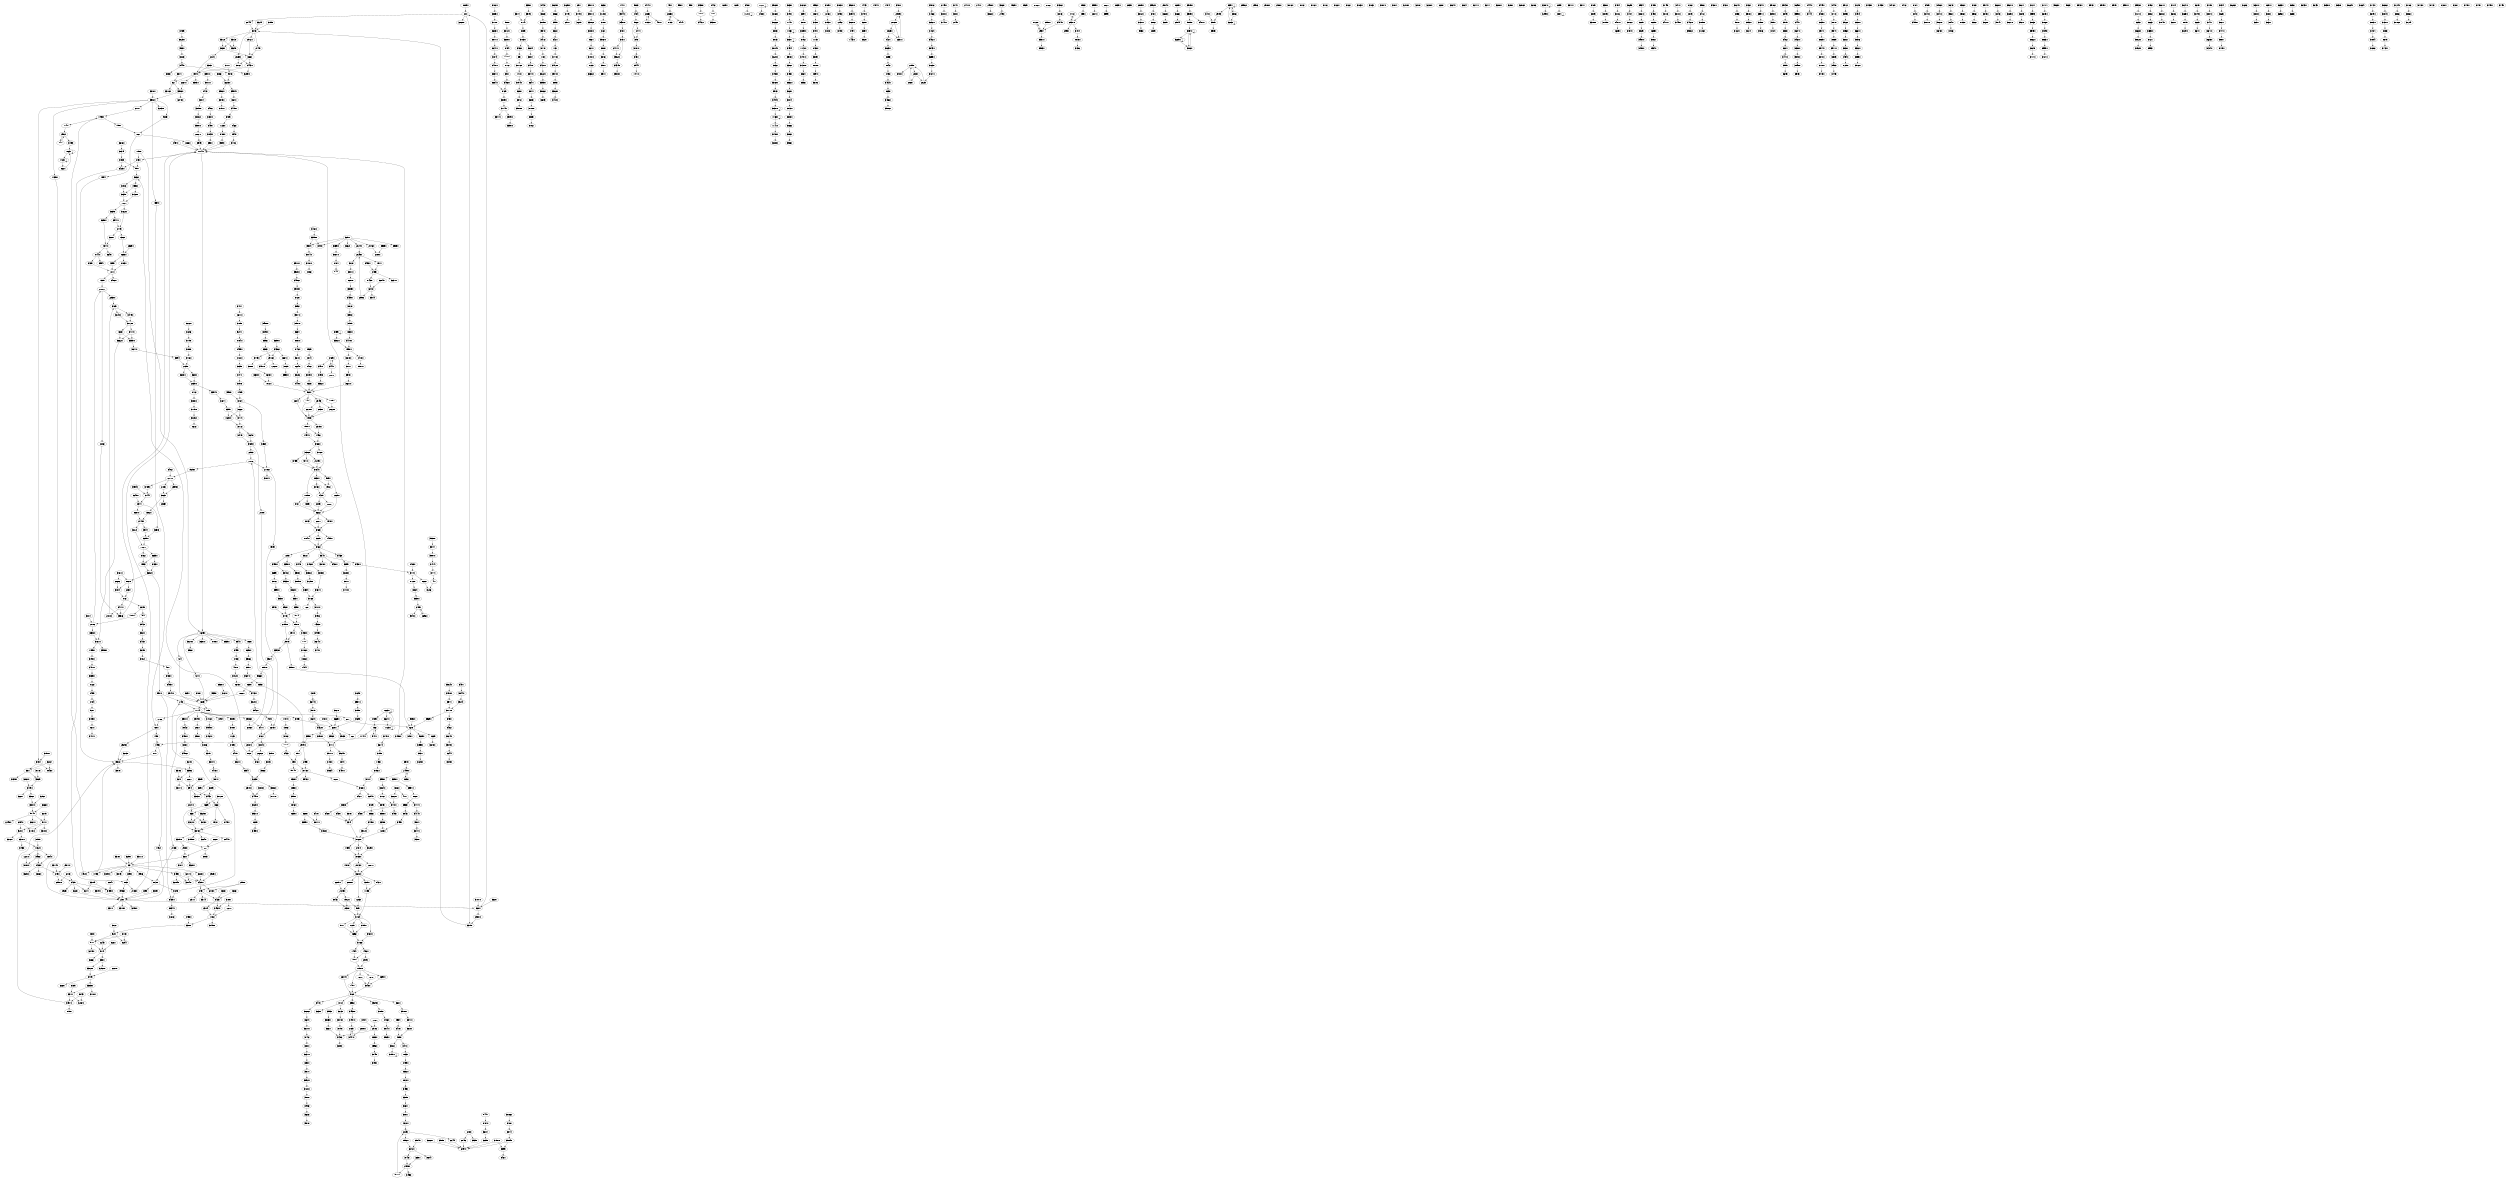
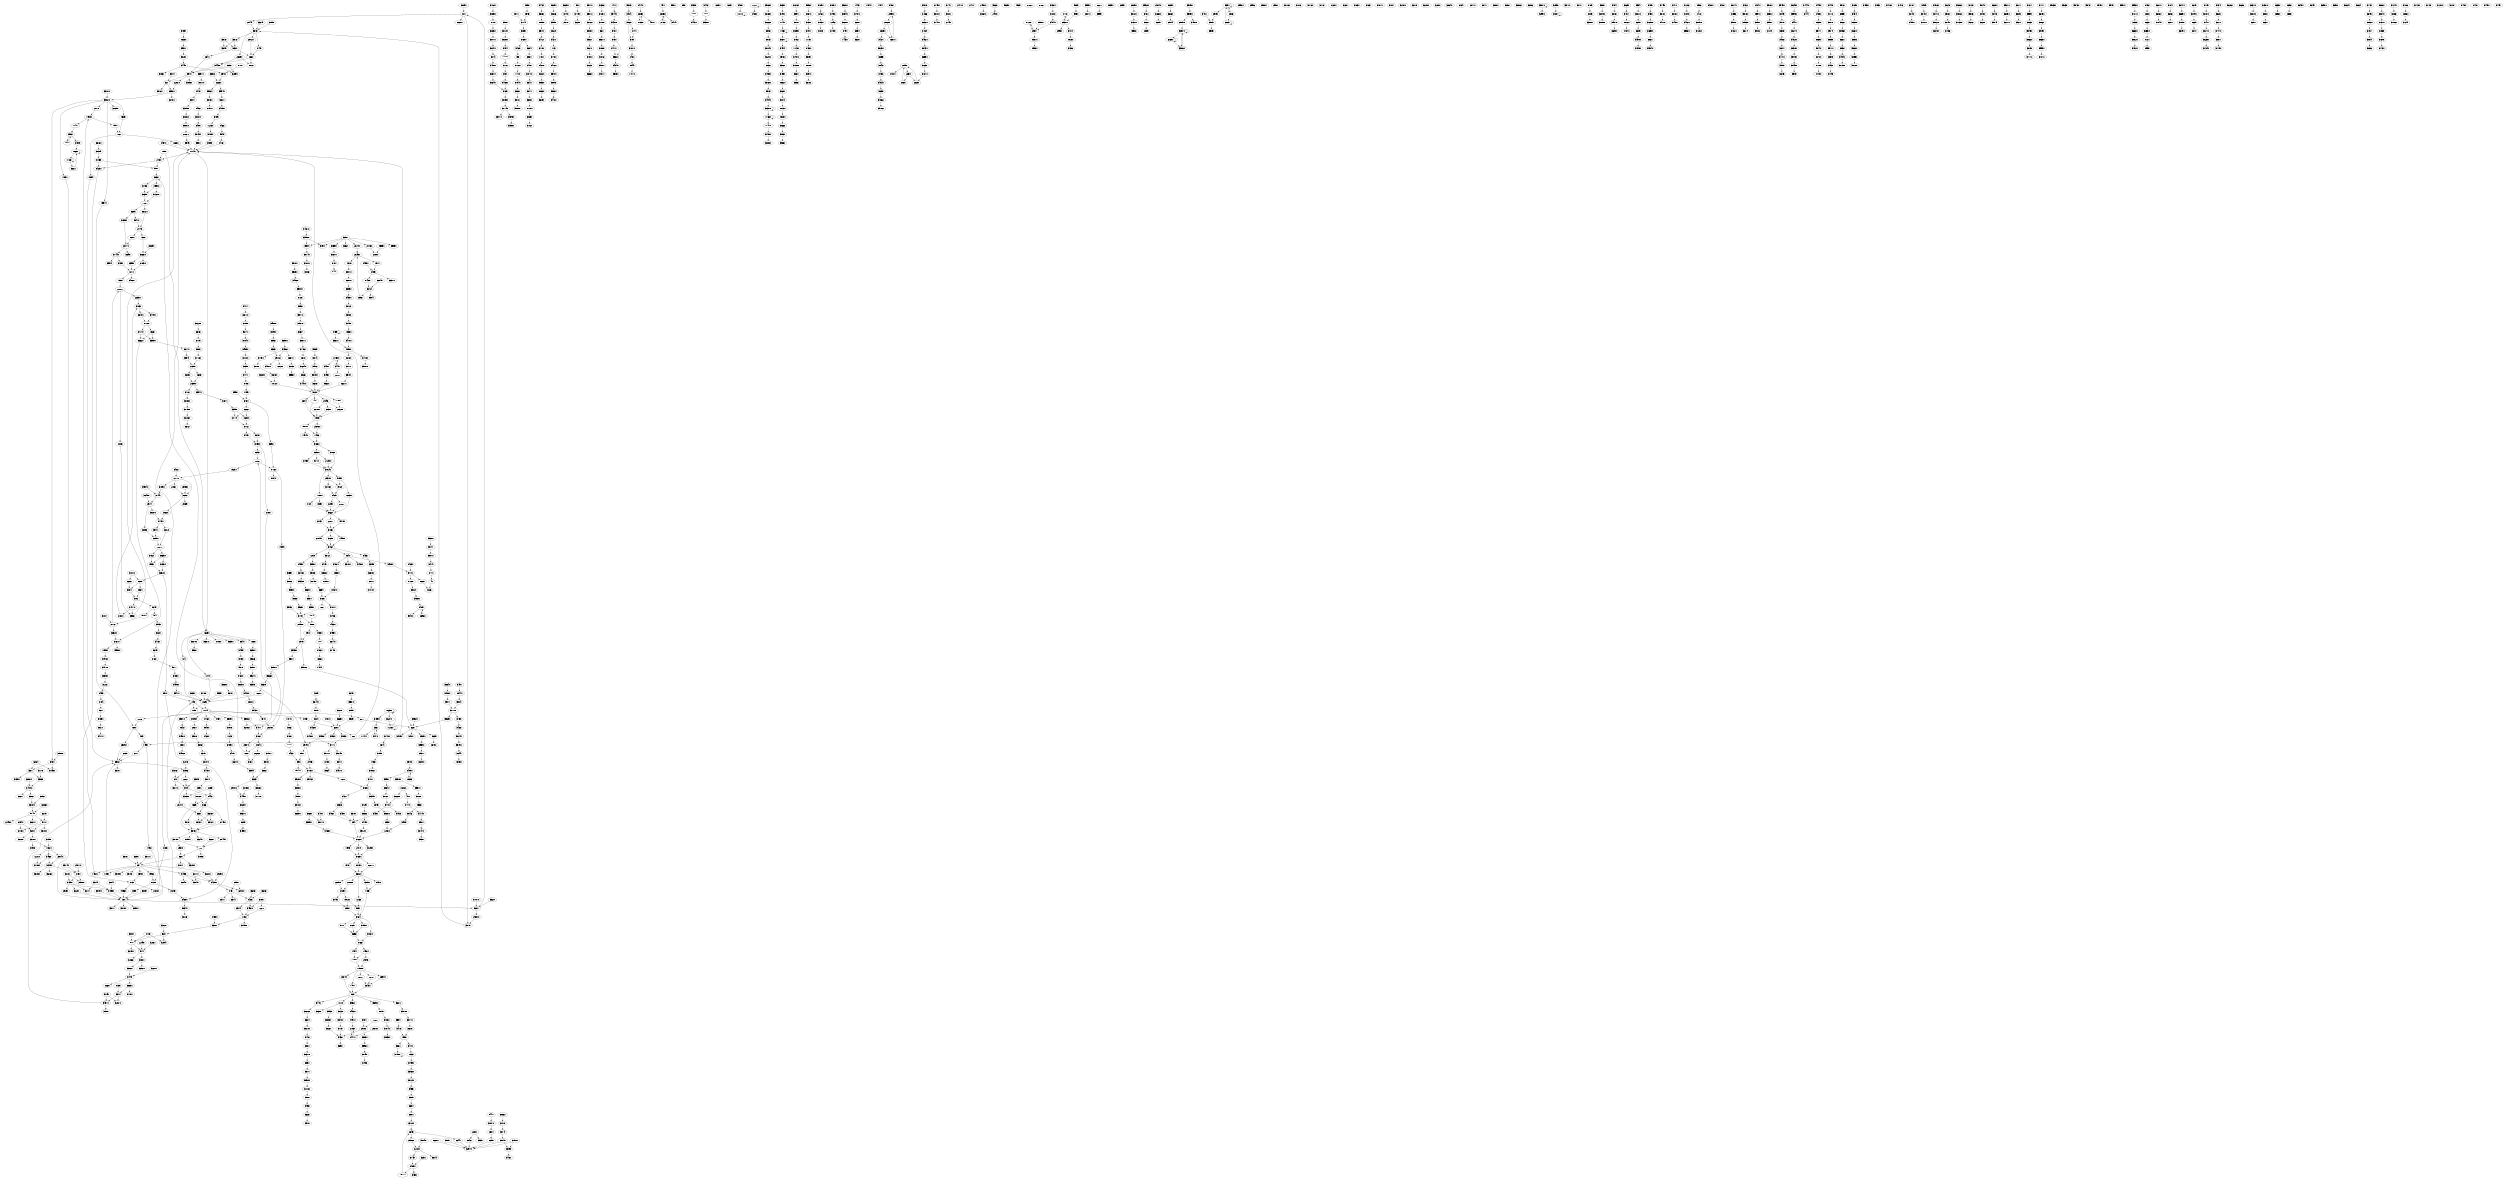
edge "1211+" -> "2395+": now "1211+" -> "3683-"
